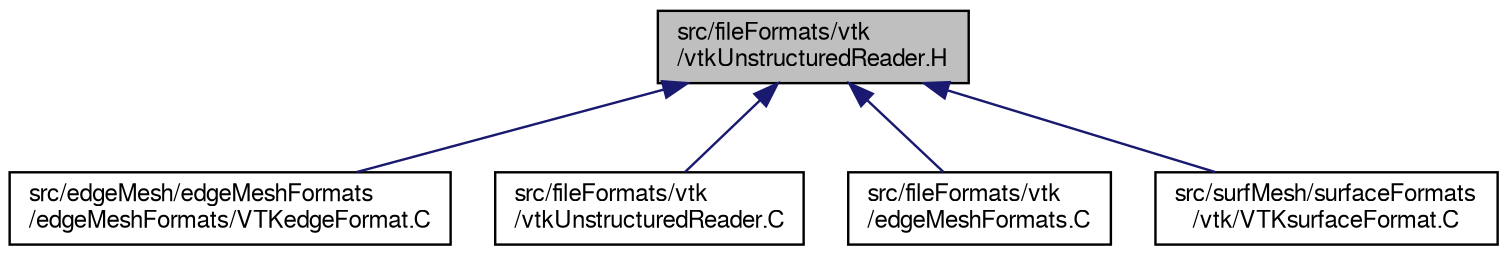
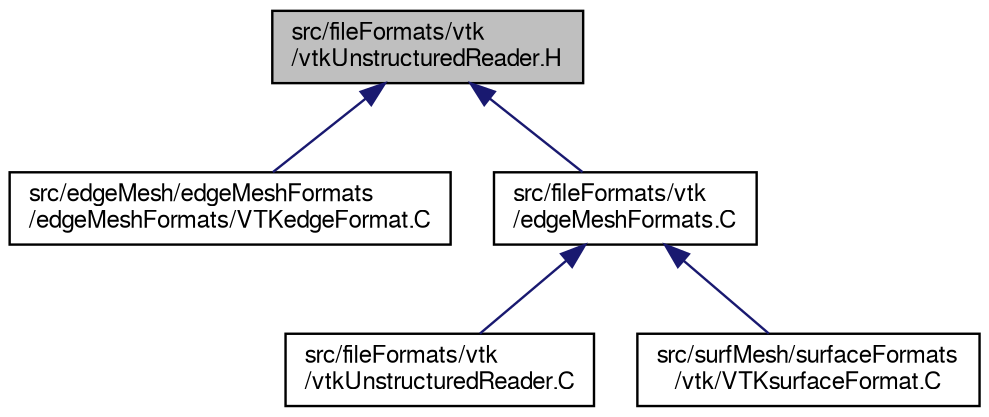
edge "src/surfMesh/surfaceFormats /vtk/VTKsurfaceFormat.C" -> "src/fileFormats/vtk /vtkUnstructuredReader.H": now "src/surfMesh/surfaceFormats /vtk/VTKsurfaceFormat.C" -> "src/fileFormats/vtk /edgeMeshFormats.C"
edge "src/fileFormats/vtk /vtkUnstructuredReader.C" -> "src/fileFormats/vtk /vtkUnstructuredReader.H": now "src/fileFormats/vtk /vtkUnstructuredReader.C" -> "src/fileFormats/vtk /edgeMeshFormats.C"
